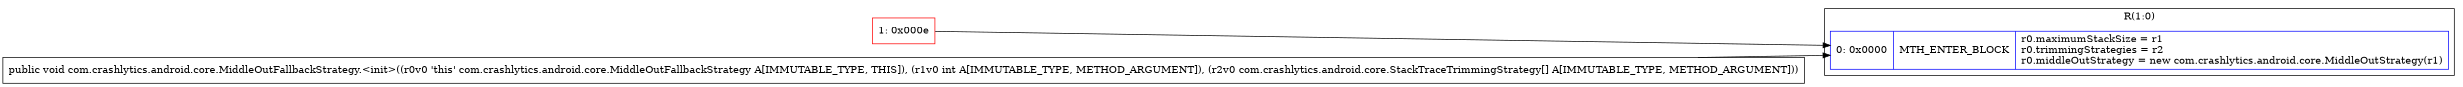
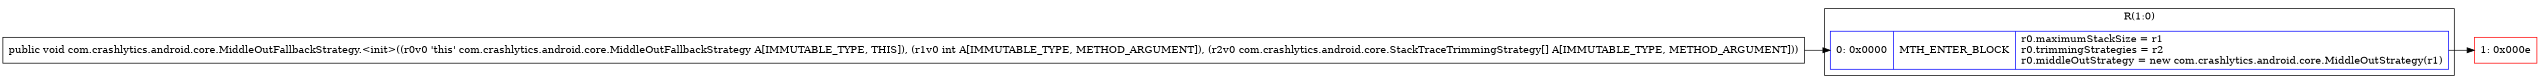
edge "1: 0x000e" -> "0: 0x0000": reversed
